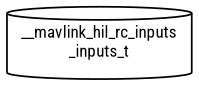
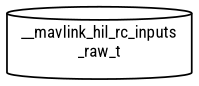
node "__mavlink_hil_rc_inputs _inputs_t": label "__mavlink_hil_rc_inputs _inputs_t" -> "__mavlink_hil_rc_inputs _raw_t"
